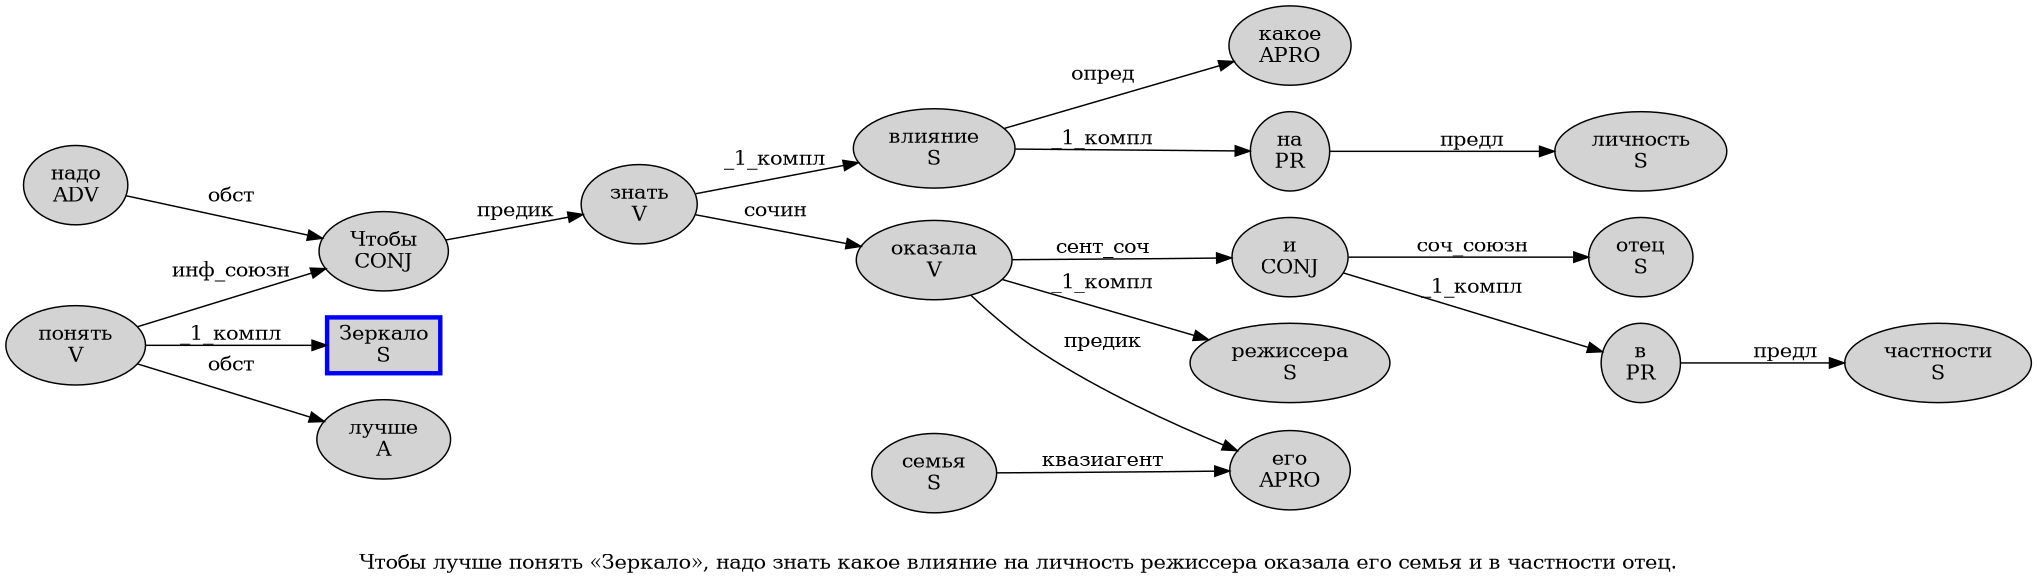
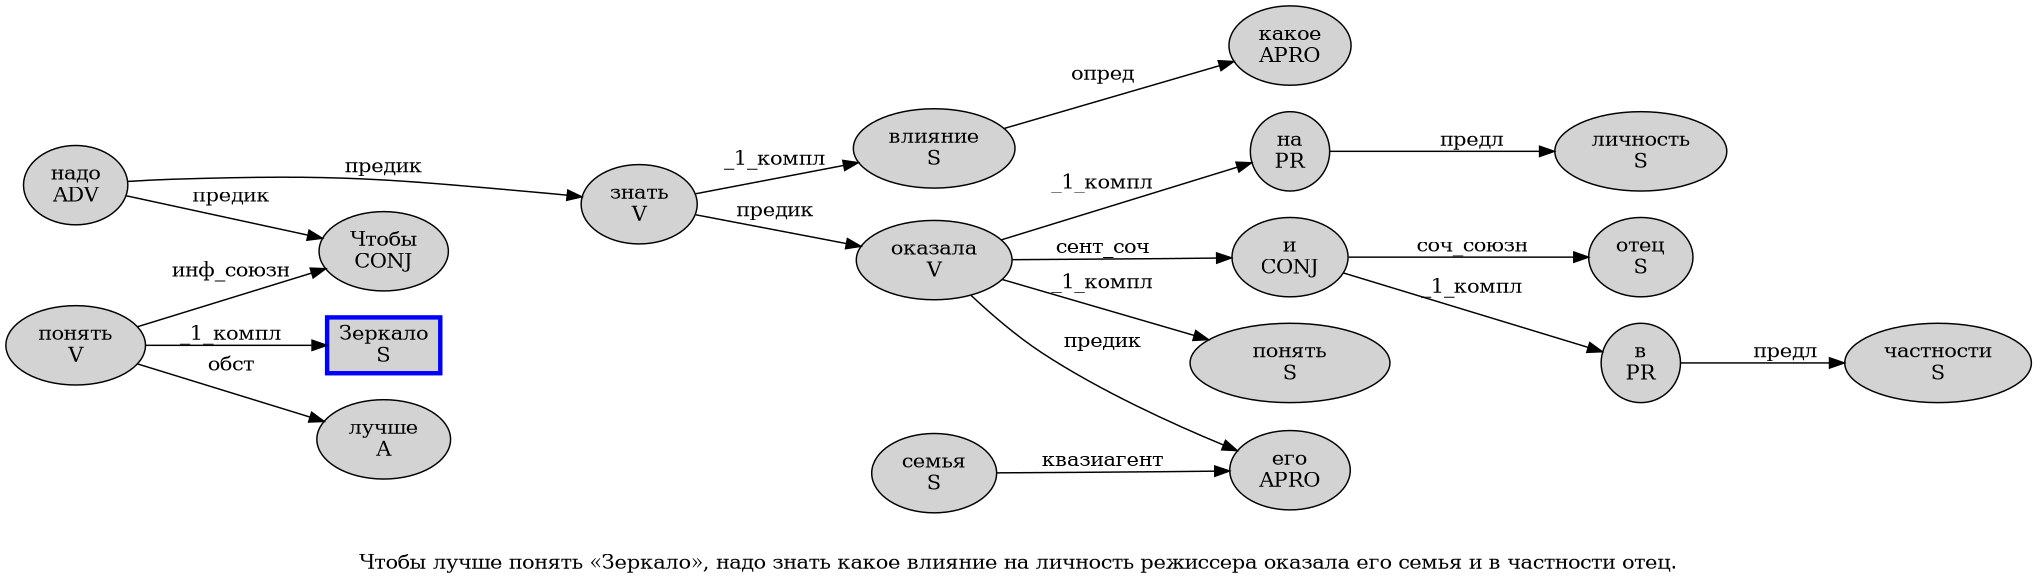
edge "влияние S" -> "на PR": now "оказала V" -> "на PR"
edge "надо ADV" -> "Чтобы CONJ": label "обст" -> "предик"
edge "знать V" -> "оказала V": label "сочин" -> "предик"
edge "Чтобы CONJ" -> "знать V": now "надо ADV" -> "знать V"
node "режиссера S": label "режиссера S" -> "понять S"
